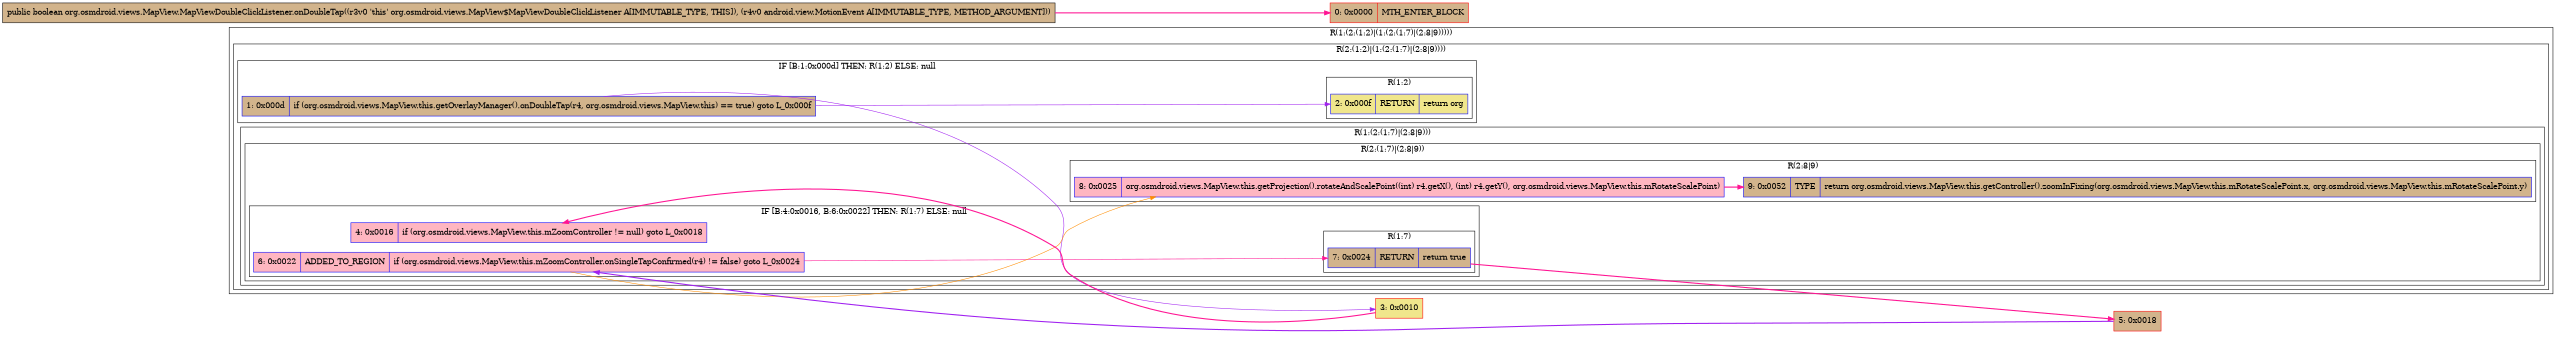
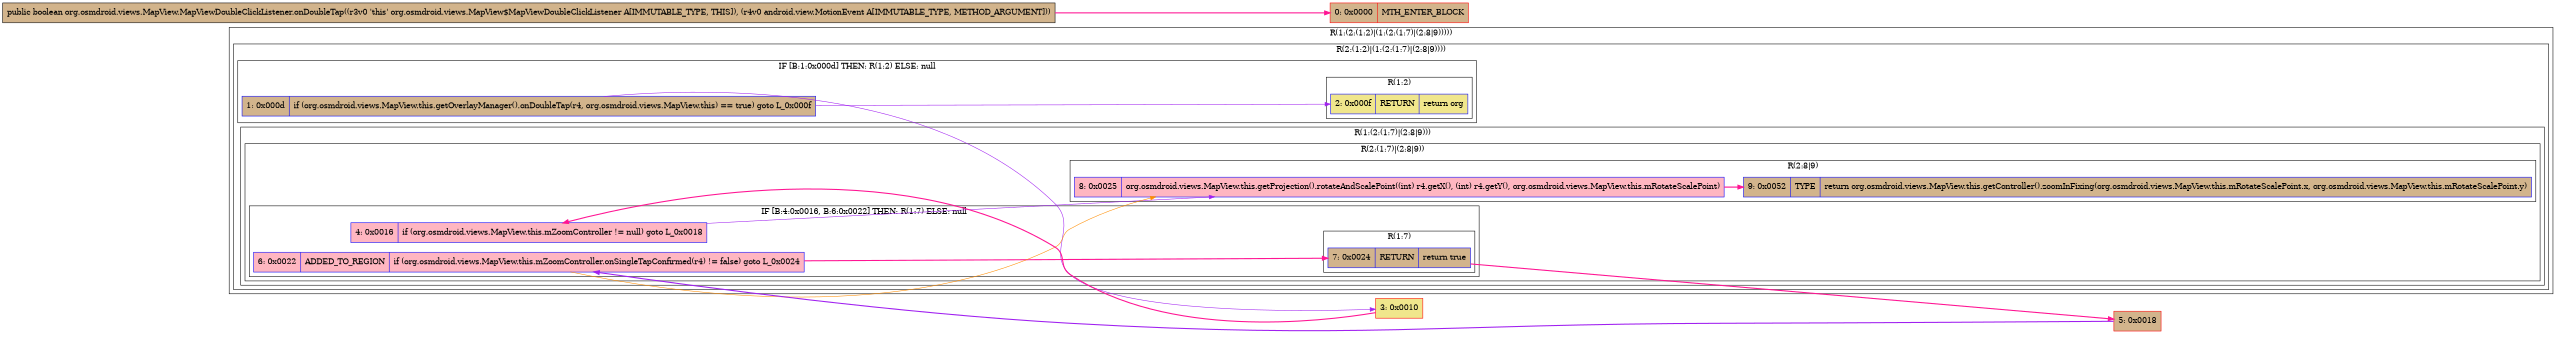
edge "4: 0x0016" -> "8: 0x0025": added
edge "6: 0x0022" -> "7: 0x0024": style solid -> bold
